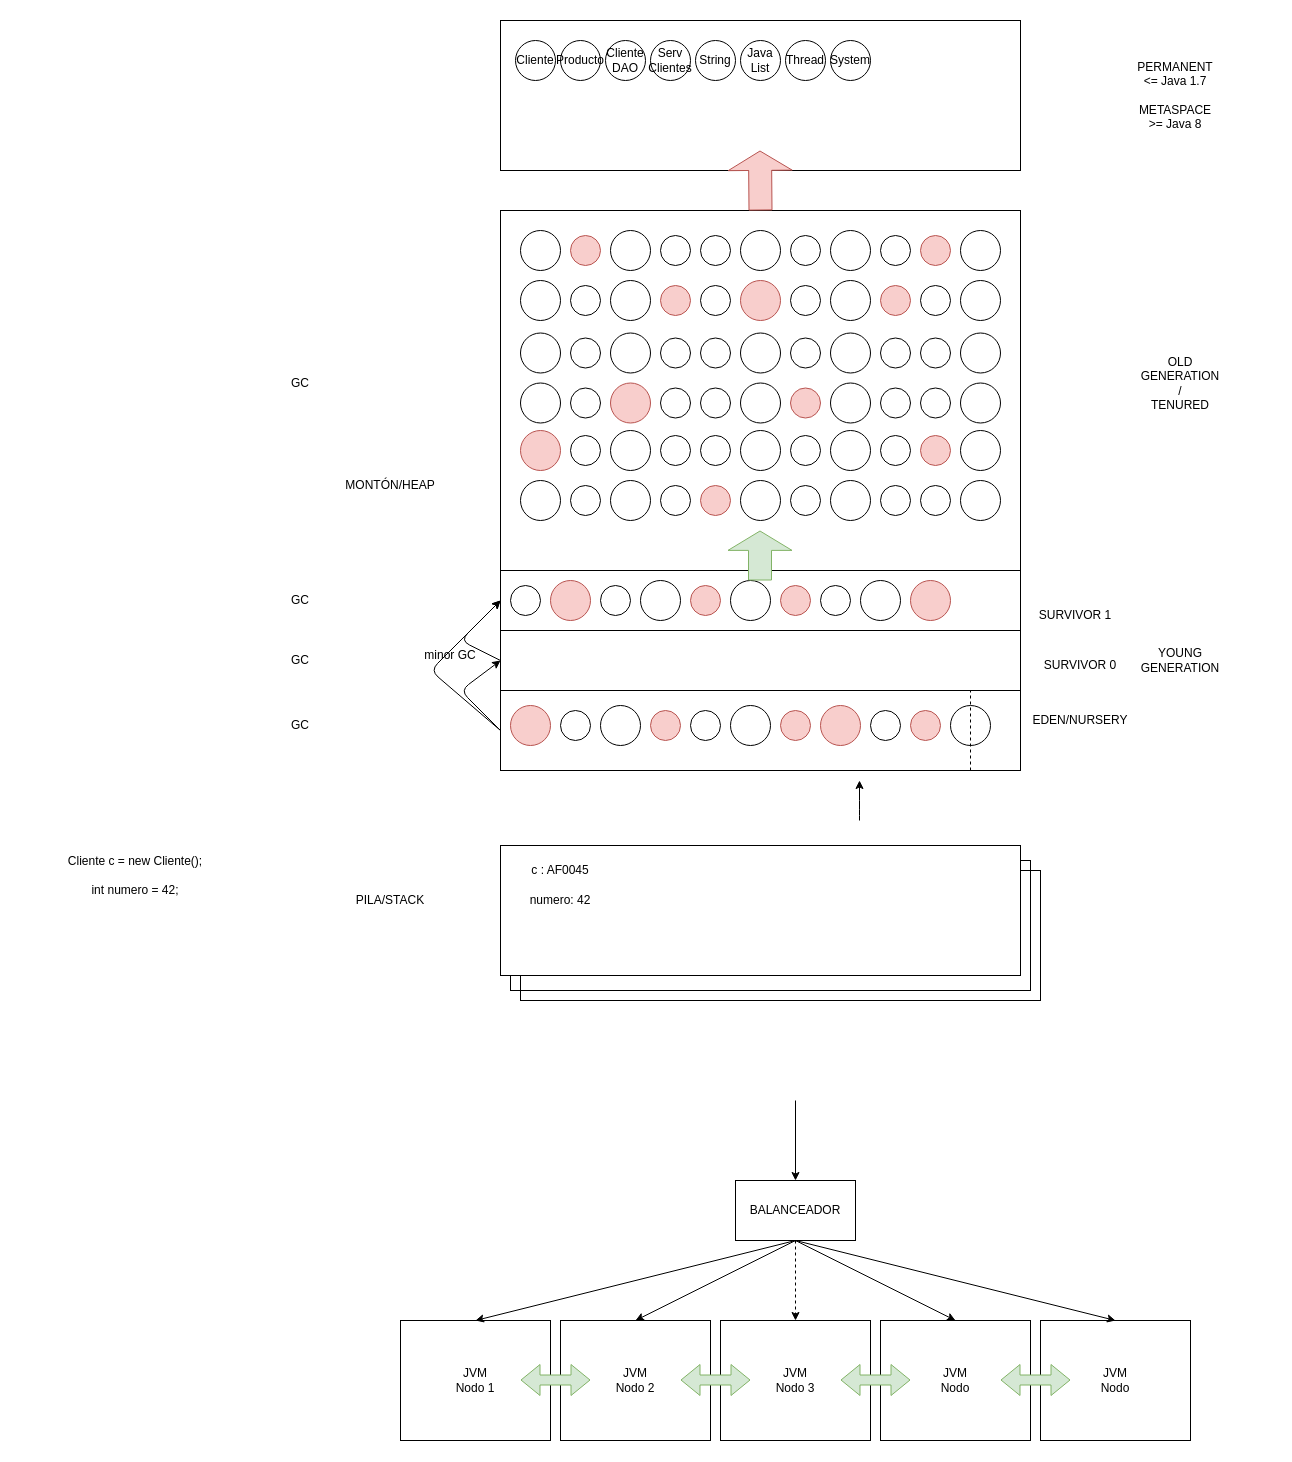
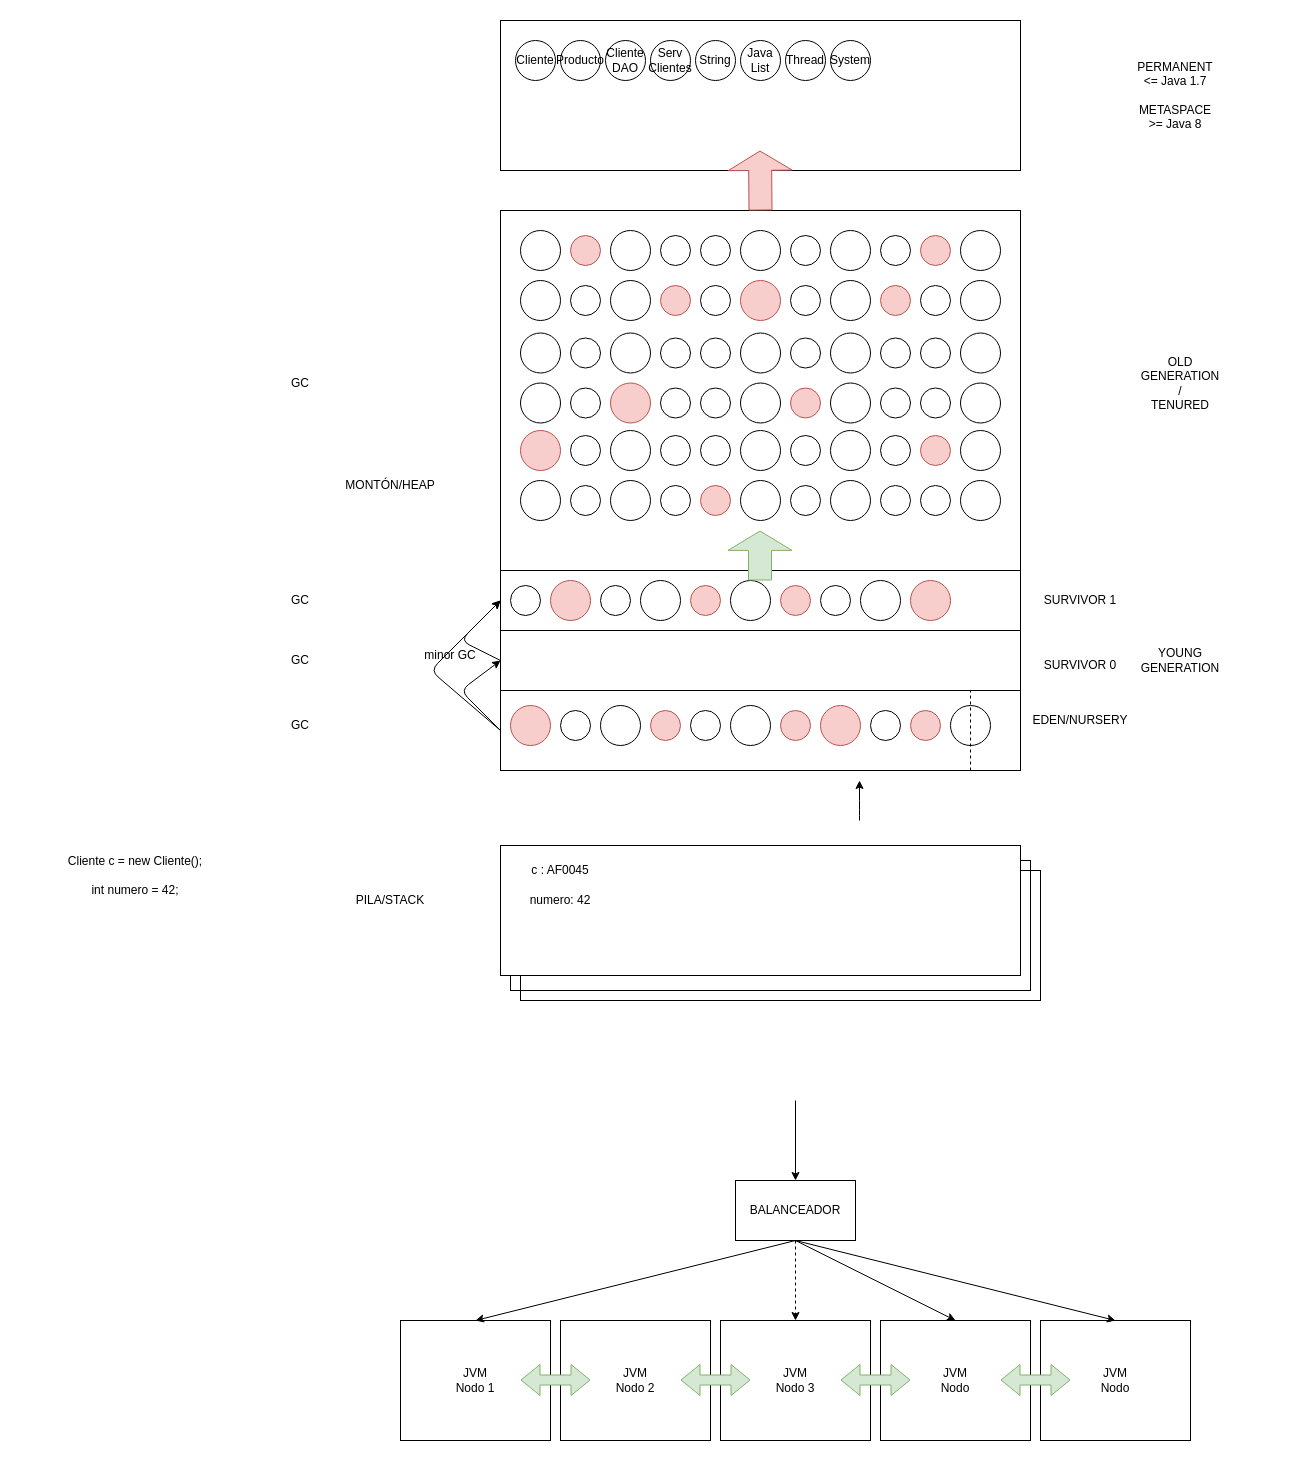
node "SURVIVOR 1": moved (1076, 616) -> (1081, 601)
edge "BALANCEADOR" -> "JVM Nodo 2": removed
